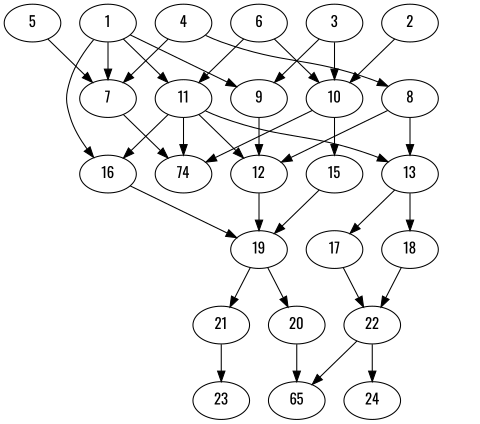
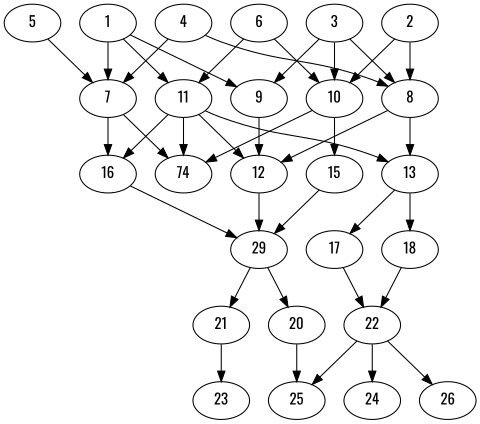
edge "3" -> "8": added
edge "2" -> "8": added
edge "1" -> "16": now "7" -> "16"
node "19": label "19" -> "29"
node "65": label "65" -> "25"
node "26": added
